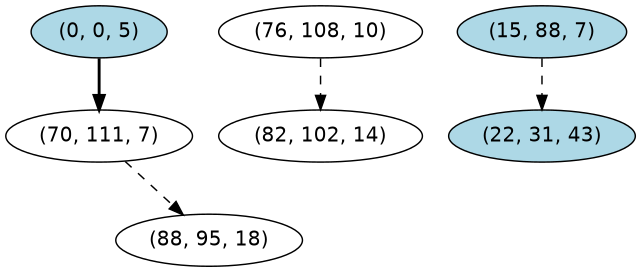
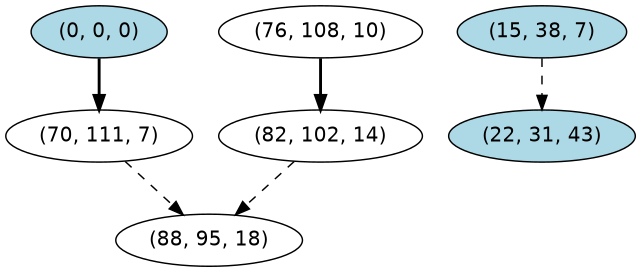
node "(0, 0, 5)": label "(0, 0, 5)" -> "(0, 0, 0)"
node "(15, 88, 7)": label "(15, 88, 7)" -> "(15, 38, 7)"
edge "(76, 108, 10)" -> "(82, 102, 14)": style dashed -> bold
edge "(82, 102, 14)" -> "(88, 95, 18)": added
